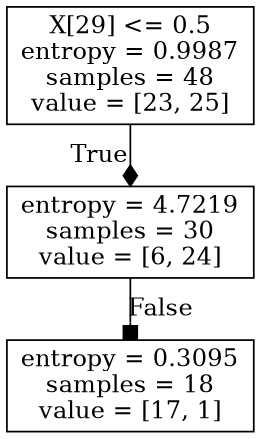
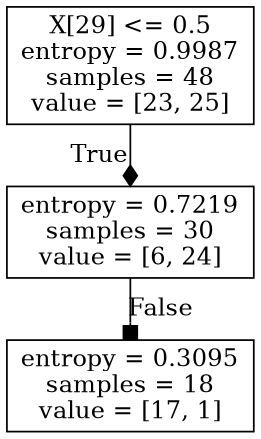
node "entropy = 4.7219 samples = 30 value = [6, 24]": label "entropy = 4.7219 samples = 30 value = [6, 24]" -> "entropy = 0.7219 samples = 30 value = [6, 24]"
